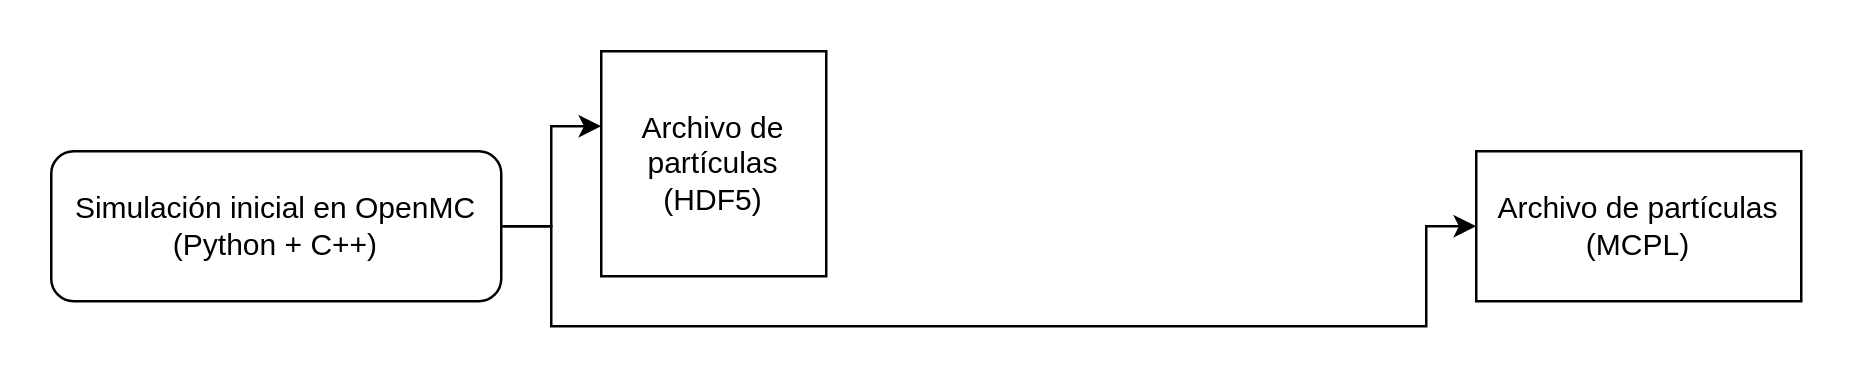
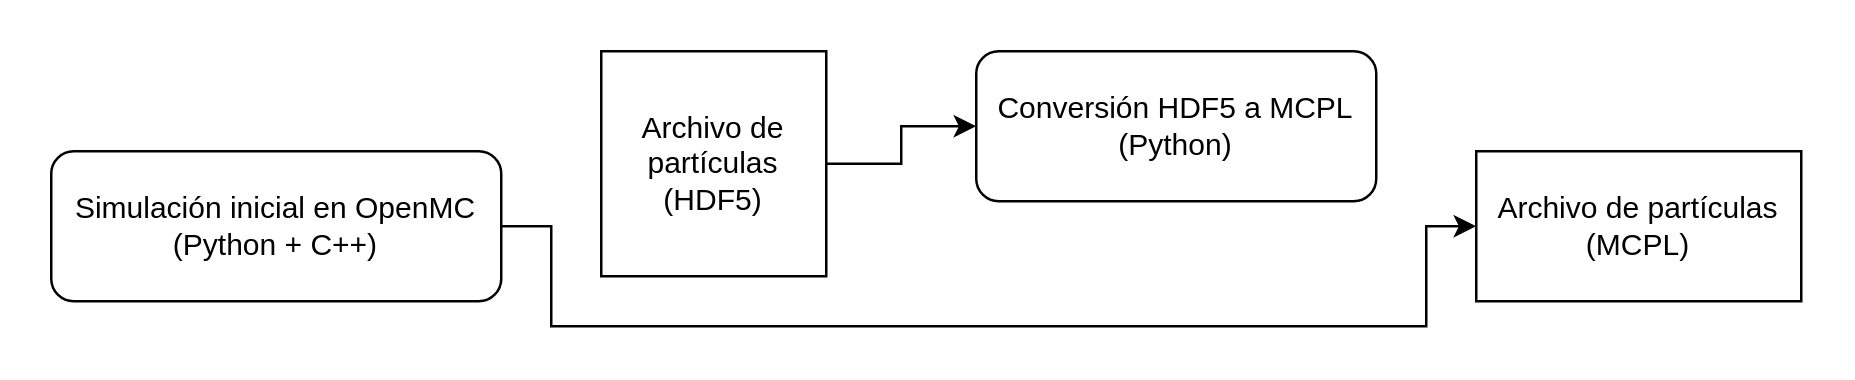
node "Conversión HDF5 a MCPL (Python)": added
edge "Archivo de partículas (HDF5)" -> "Conversión HDF5 a MCPL (Python)": added
edge "Simulación inicial en OpenMC (Python + C++)" -> "Archivo de partículas (HDF5)": removed
